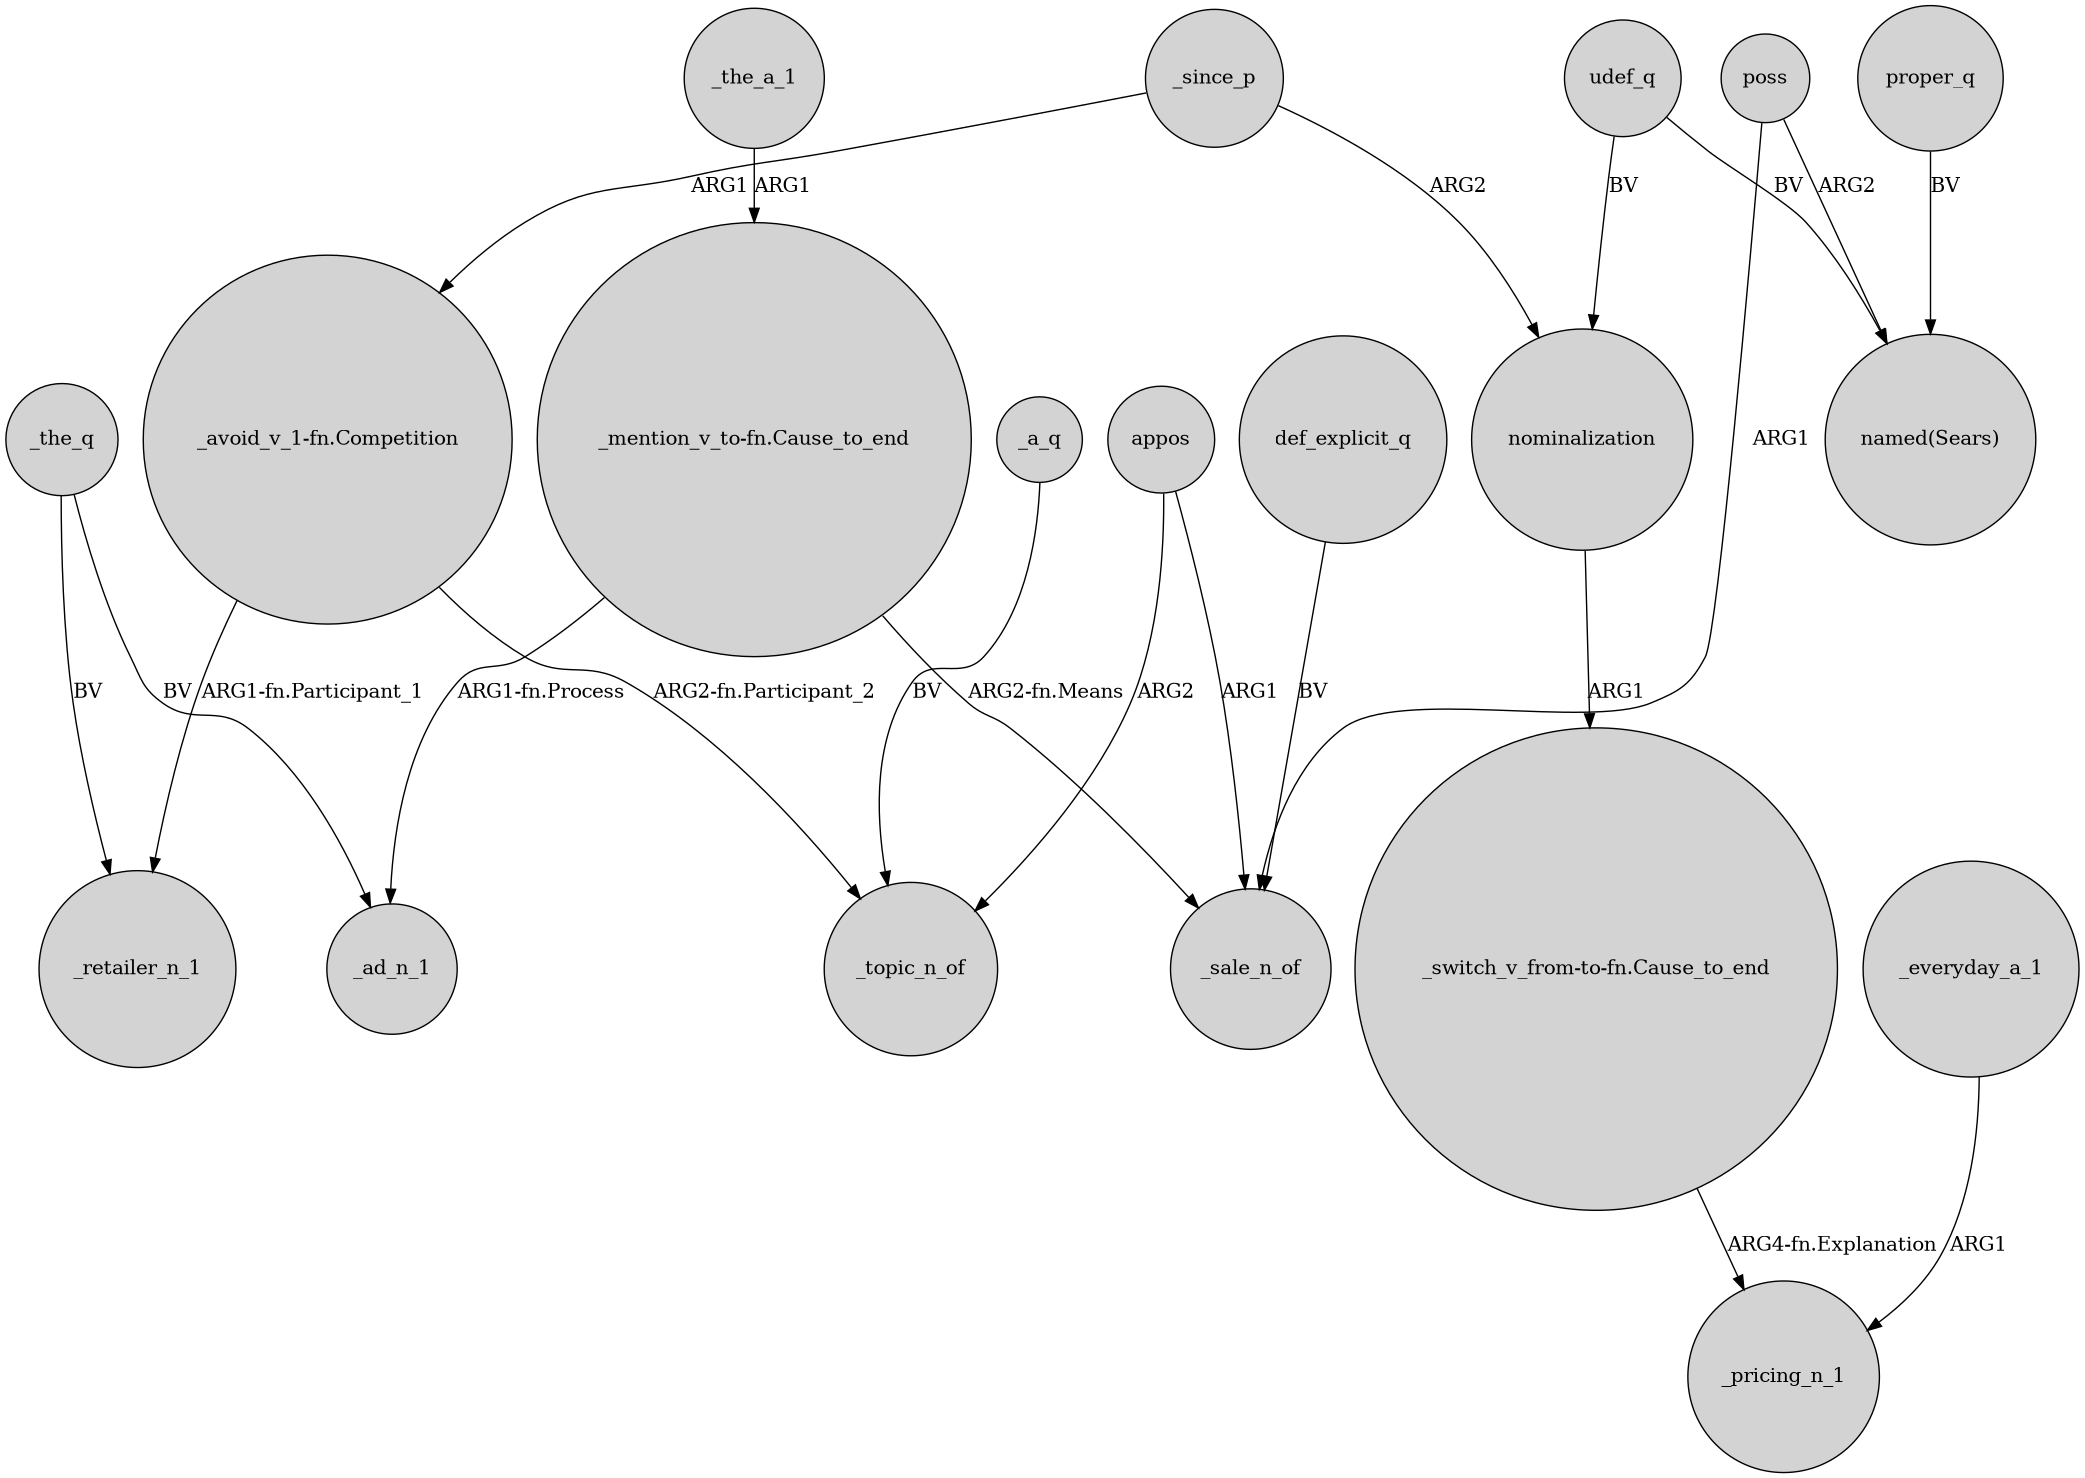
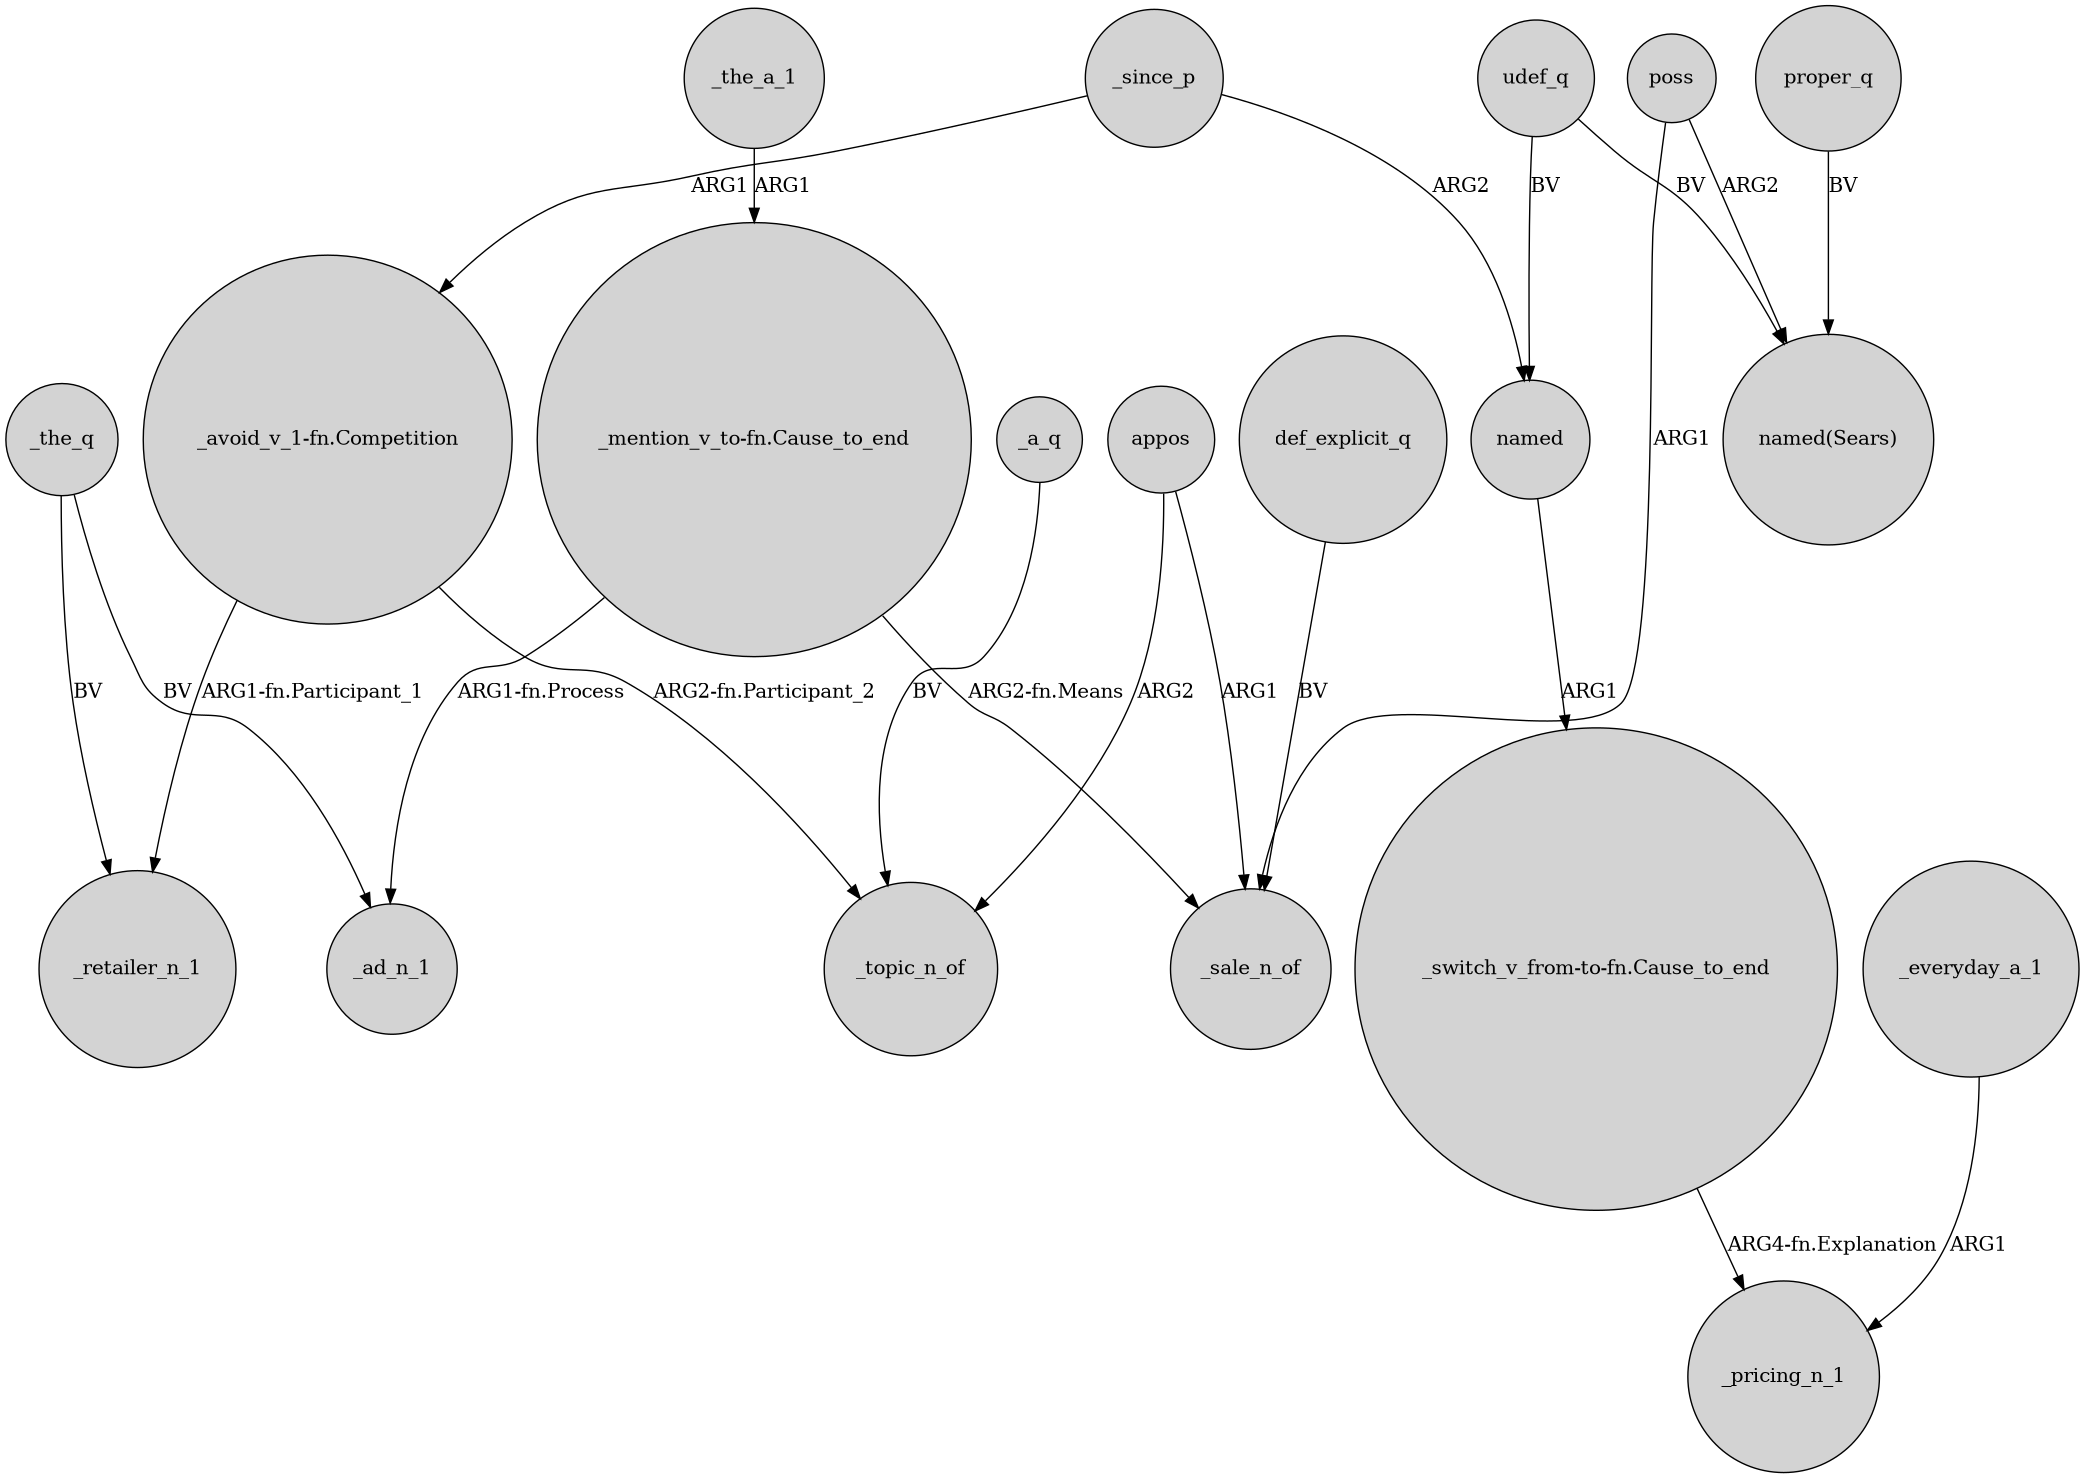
node "nominalization": label "nominalization" -> "named"
